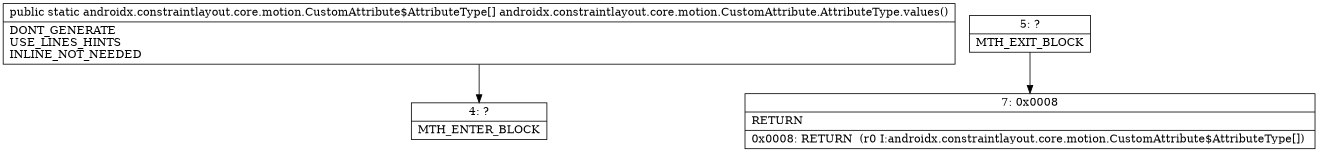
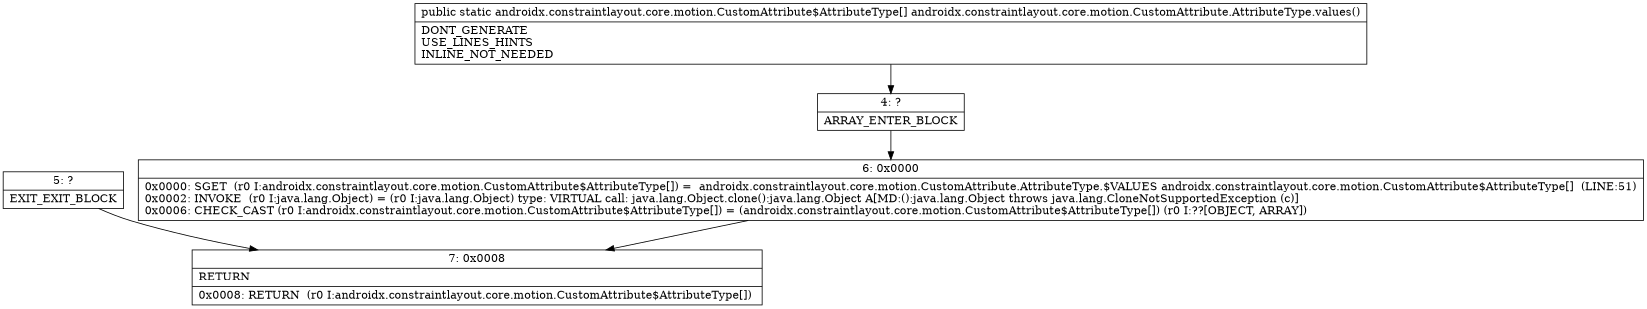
node "5: ?": text "MTH_EXIT_BLOCK" -> "EXIT_EXIT_BLOCK"
node "4: ?": text "MTH_ENTER_BLOCK" -> "ARRAY_ENTER_BLOCK"
node "6: 0x0000": added
